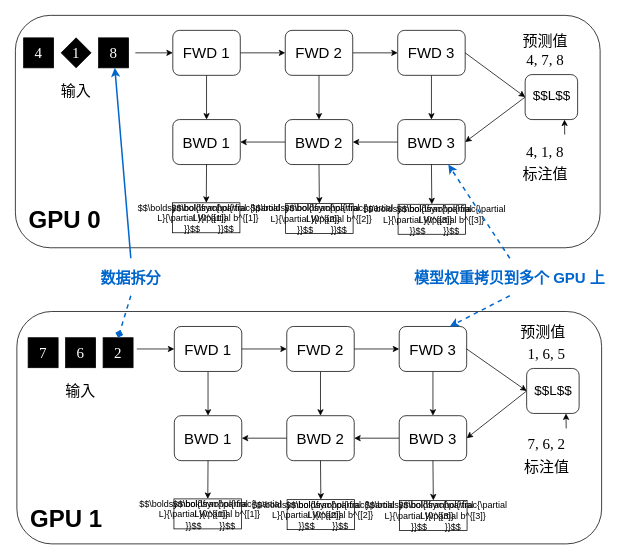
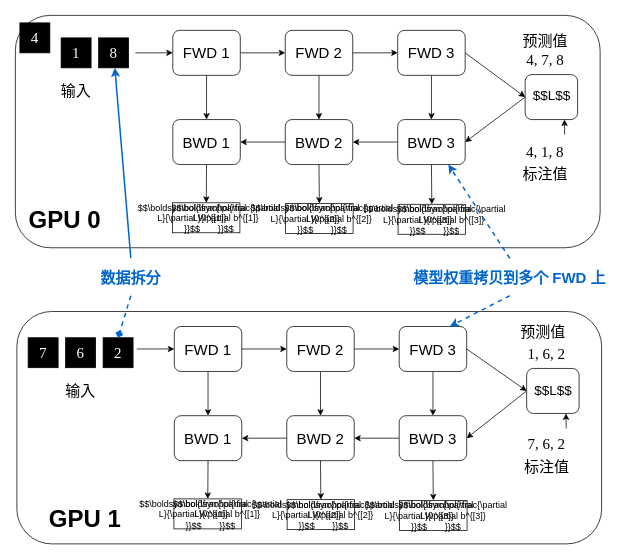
node "4": moved (39, 53) -> (35, 38)
node "1": shape diamond -> rectangle
node "模型权重拷贝到多个 GPU 上": label "模型权重拷贝到多个 GPU 上" -> "模型权重拷贝到多个 FWD 上"
node "1, 6, 5": label "1, 6, 5" -> "1, 6, 2"
node "GPU 1": moved (66, 519) -> (85, 519)
